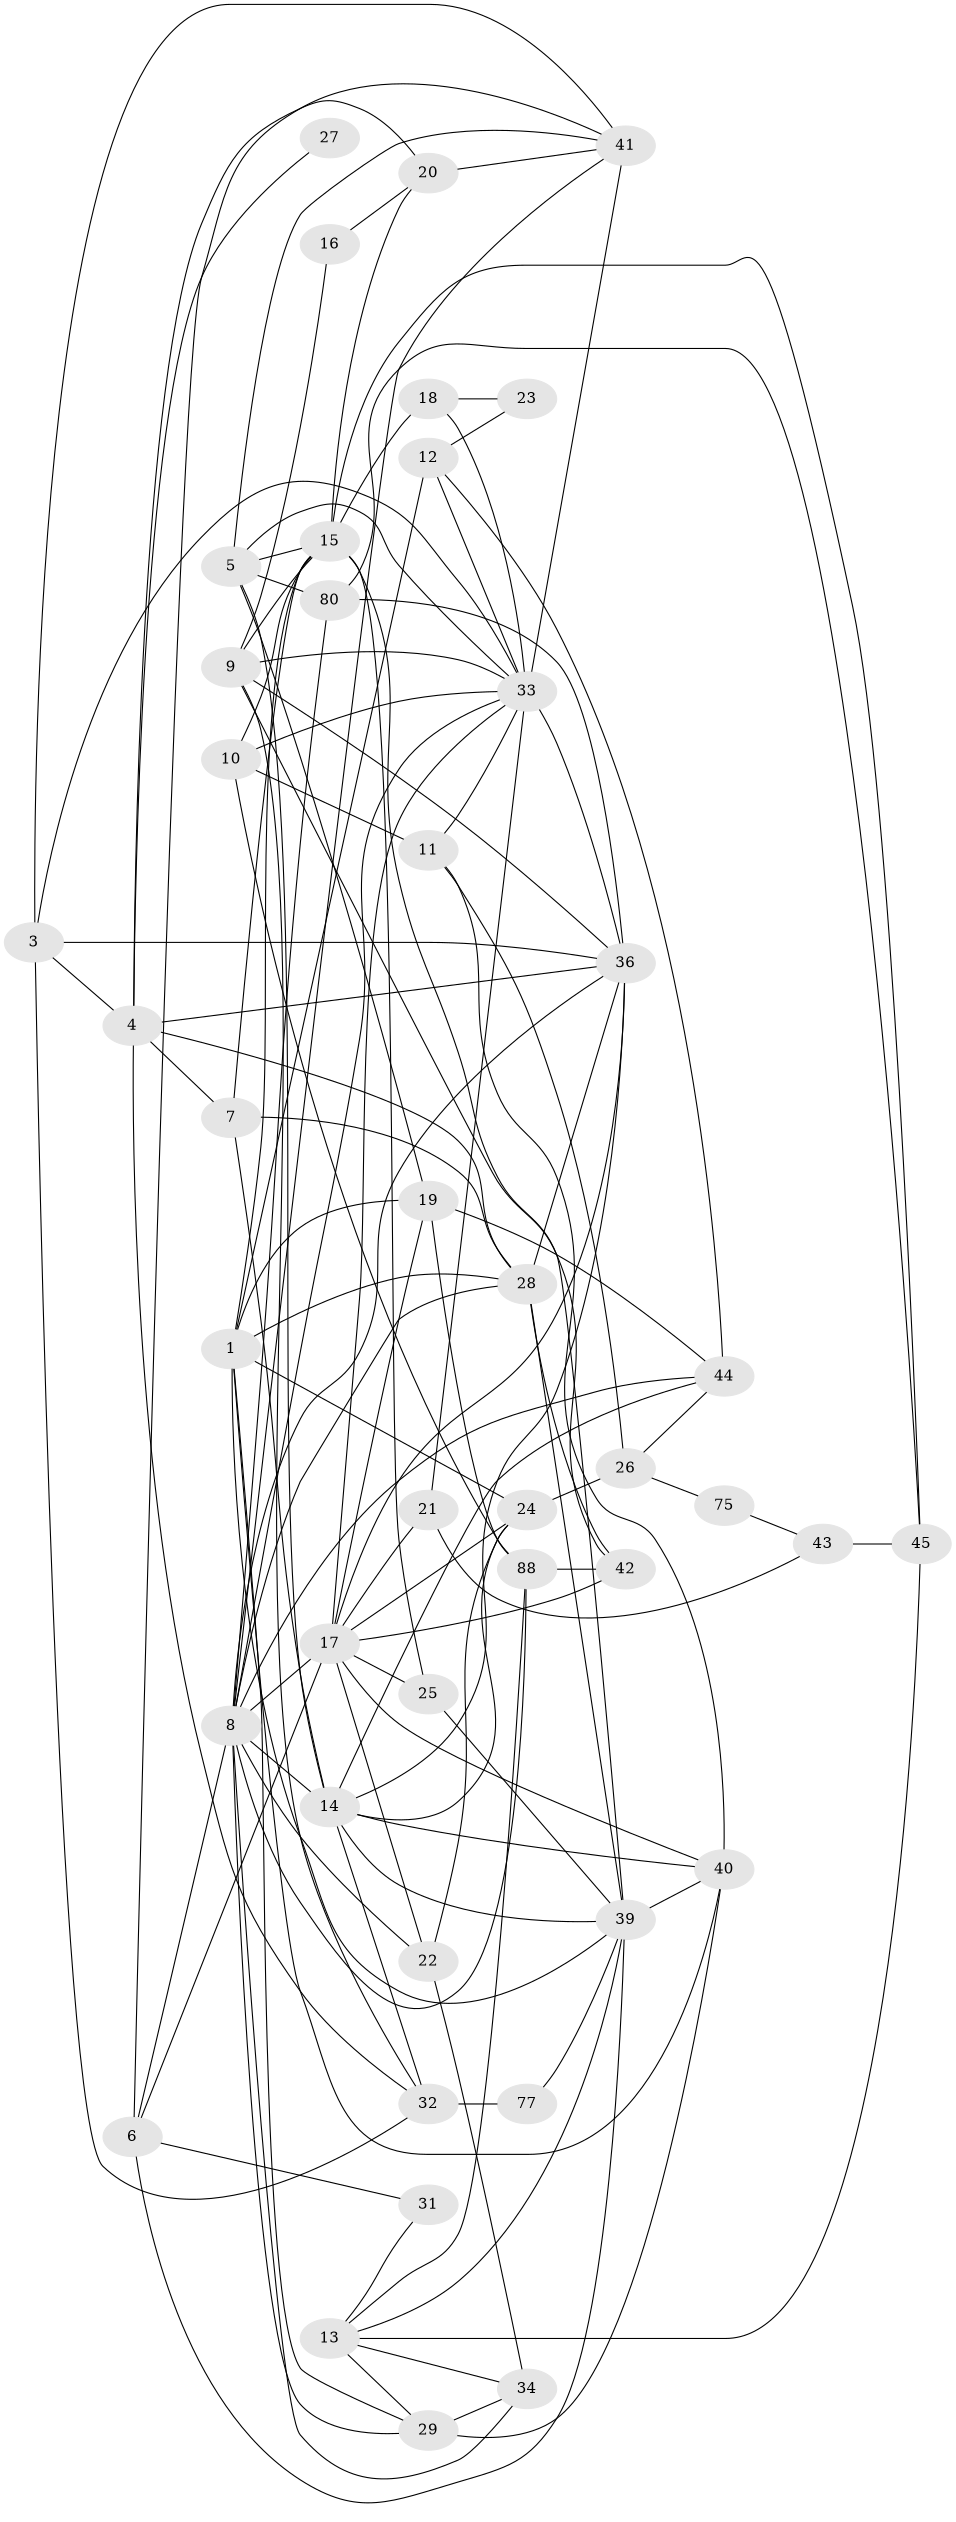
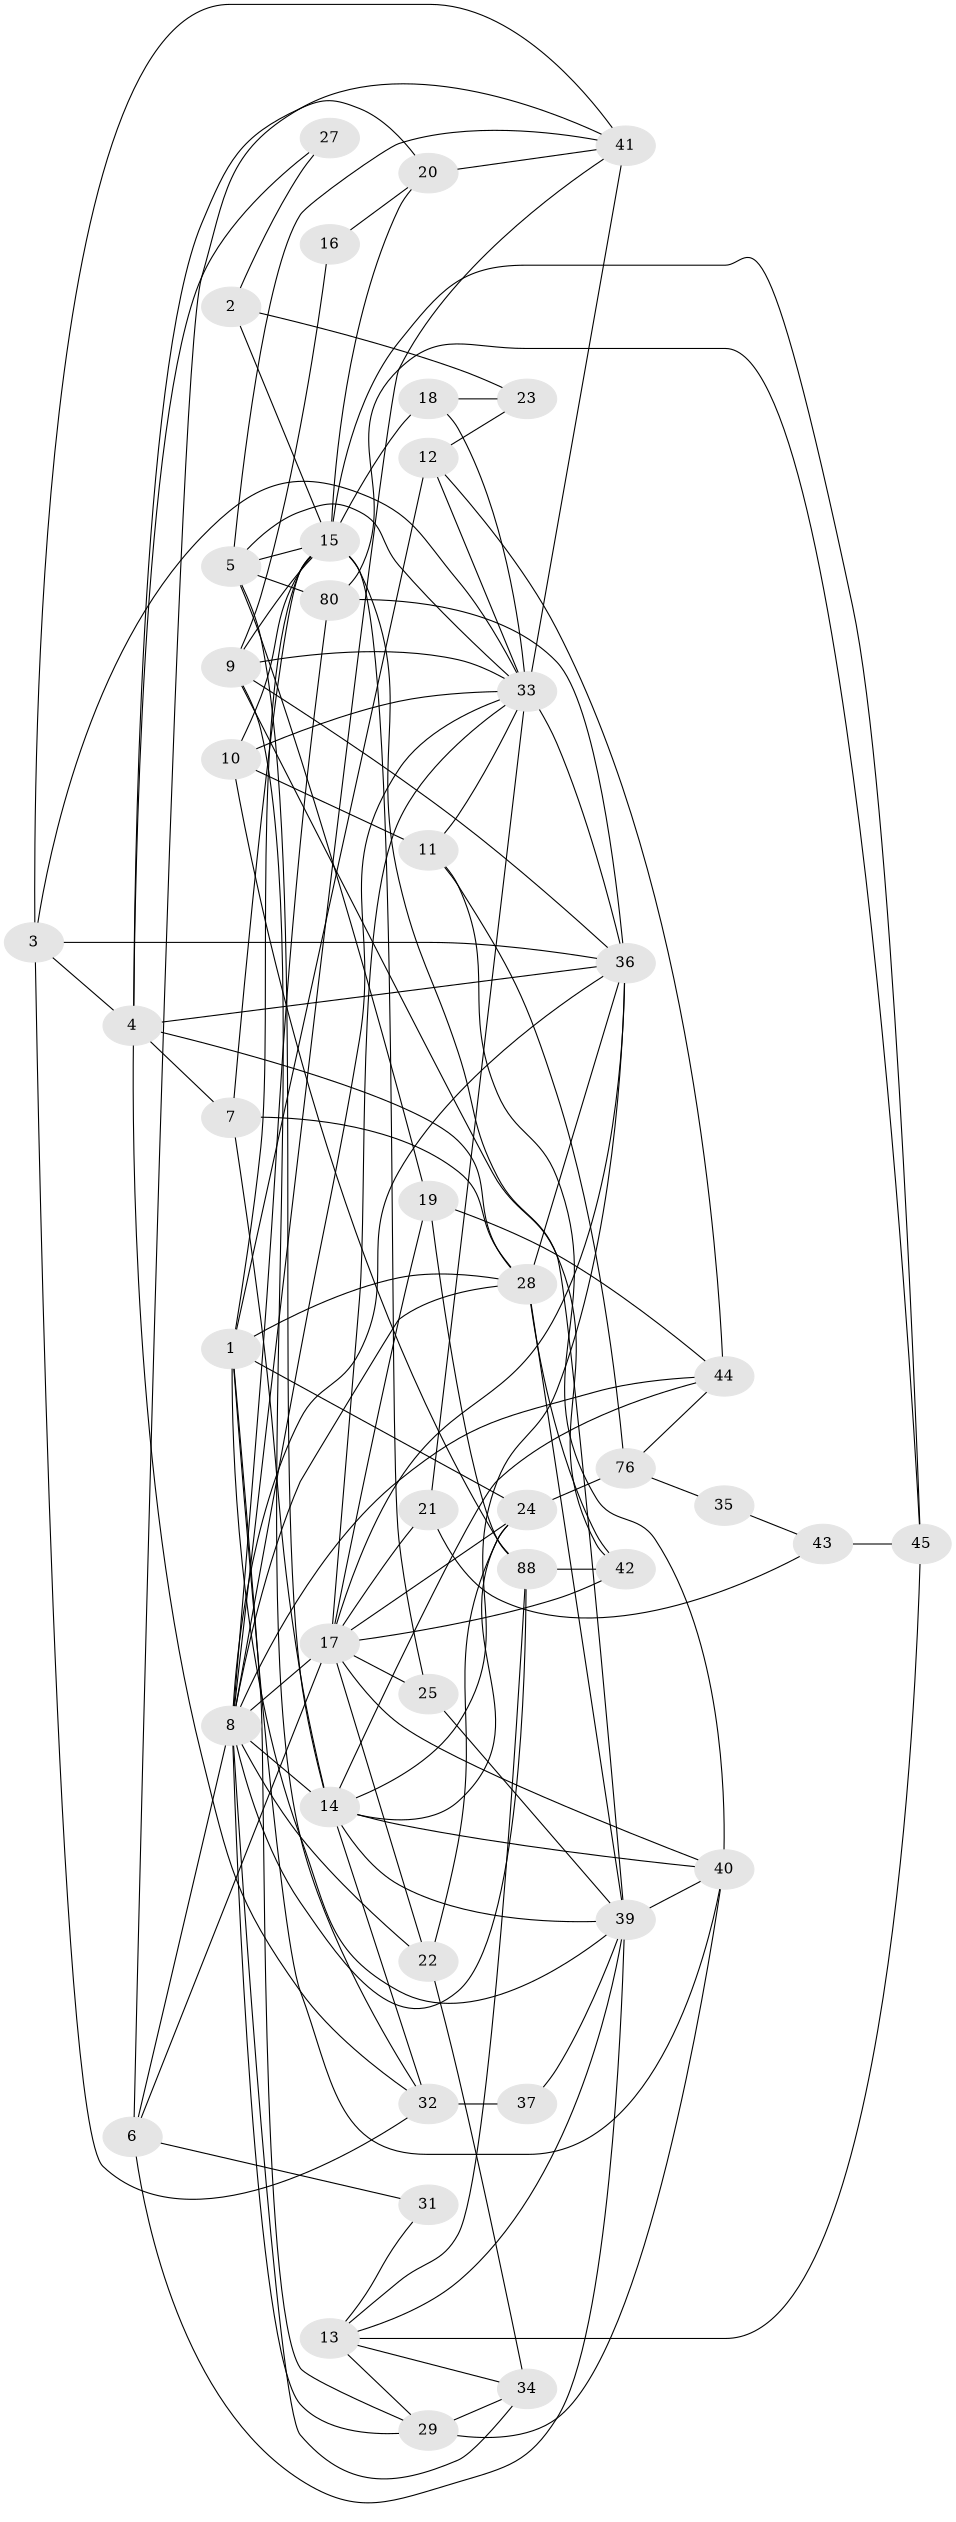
node "2": added
edge "19" -- "1": removed
node "26": label "26" -> "76"
node "75": label "75" -> "35"
node "77": label "77" -> "37"
